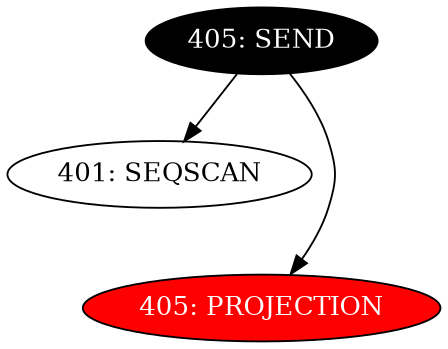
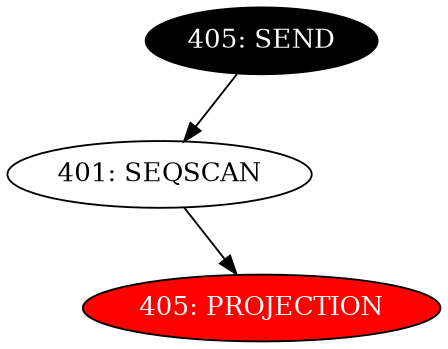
edge "405: SEND" -> "405: PROJECTION": now "401: SEQSCAN" -> "405: PROJECTION"
